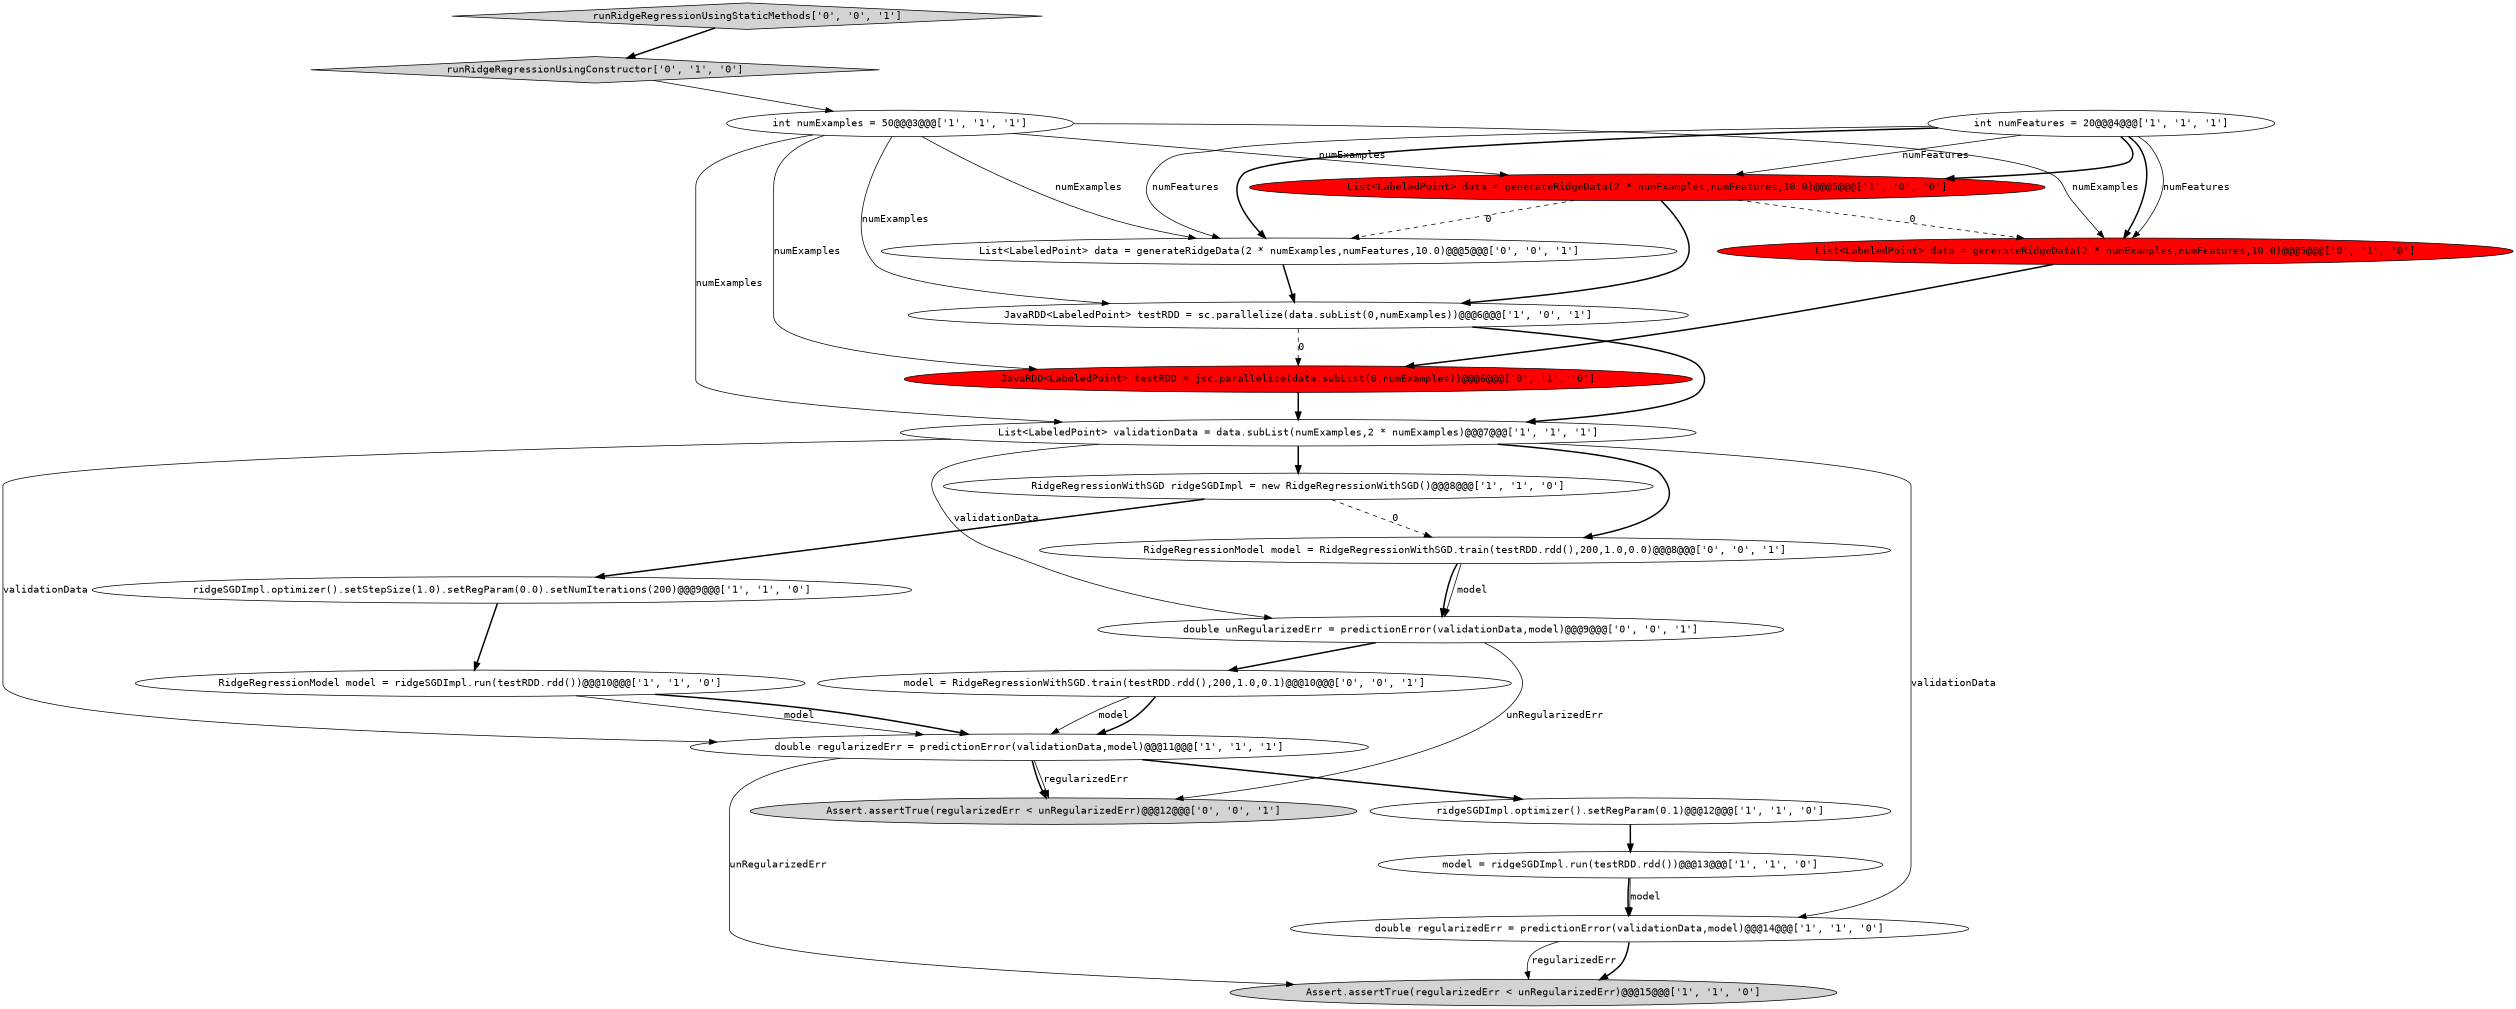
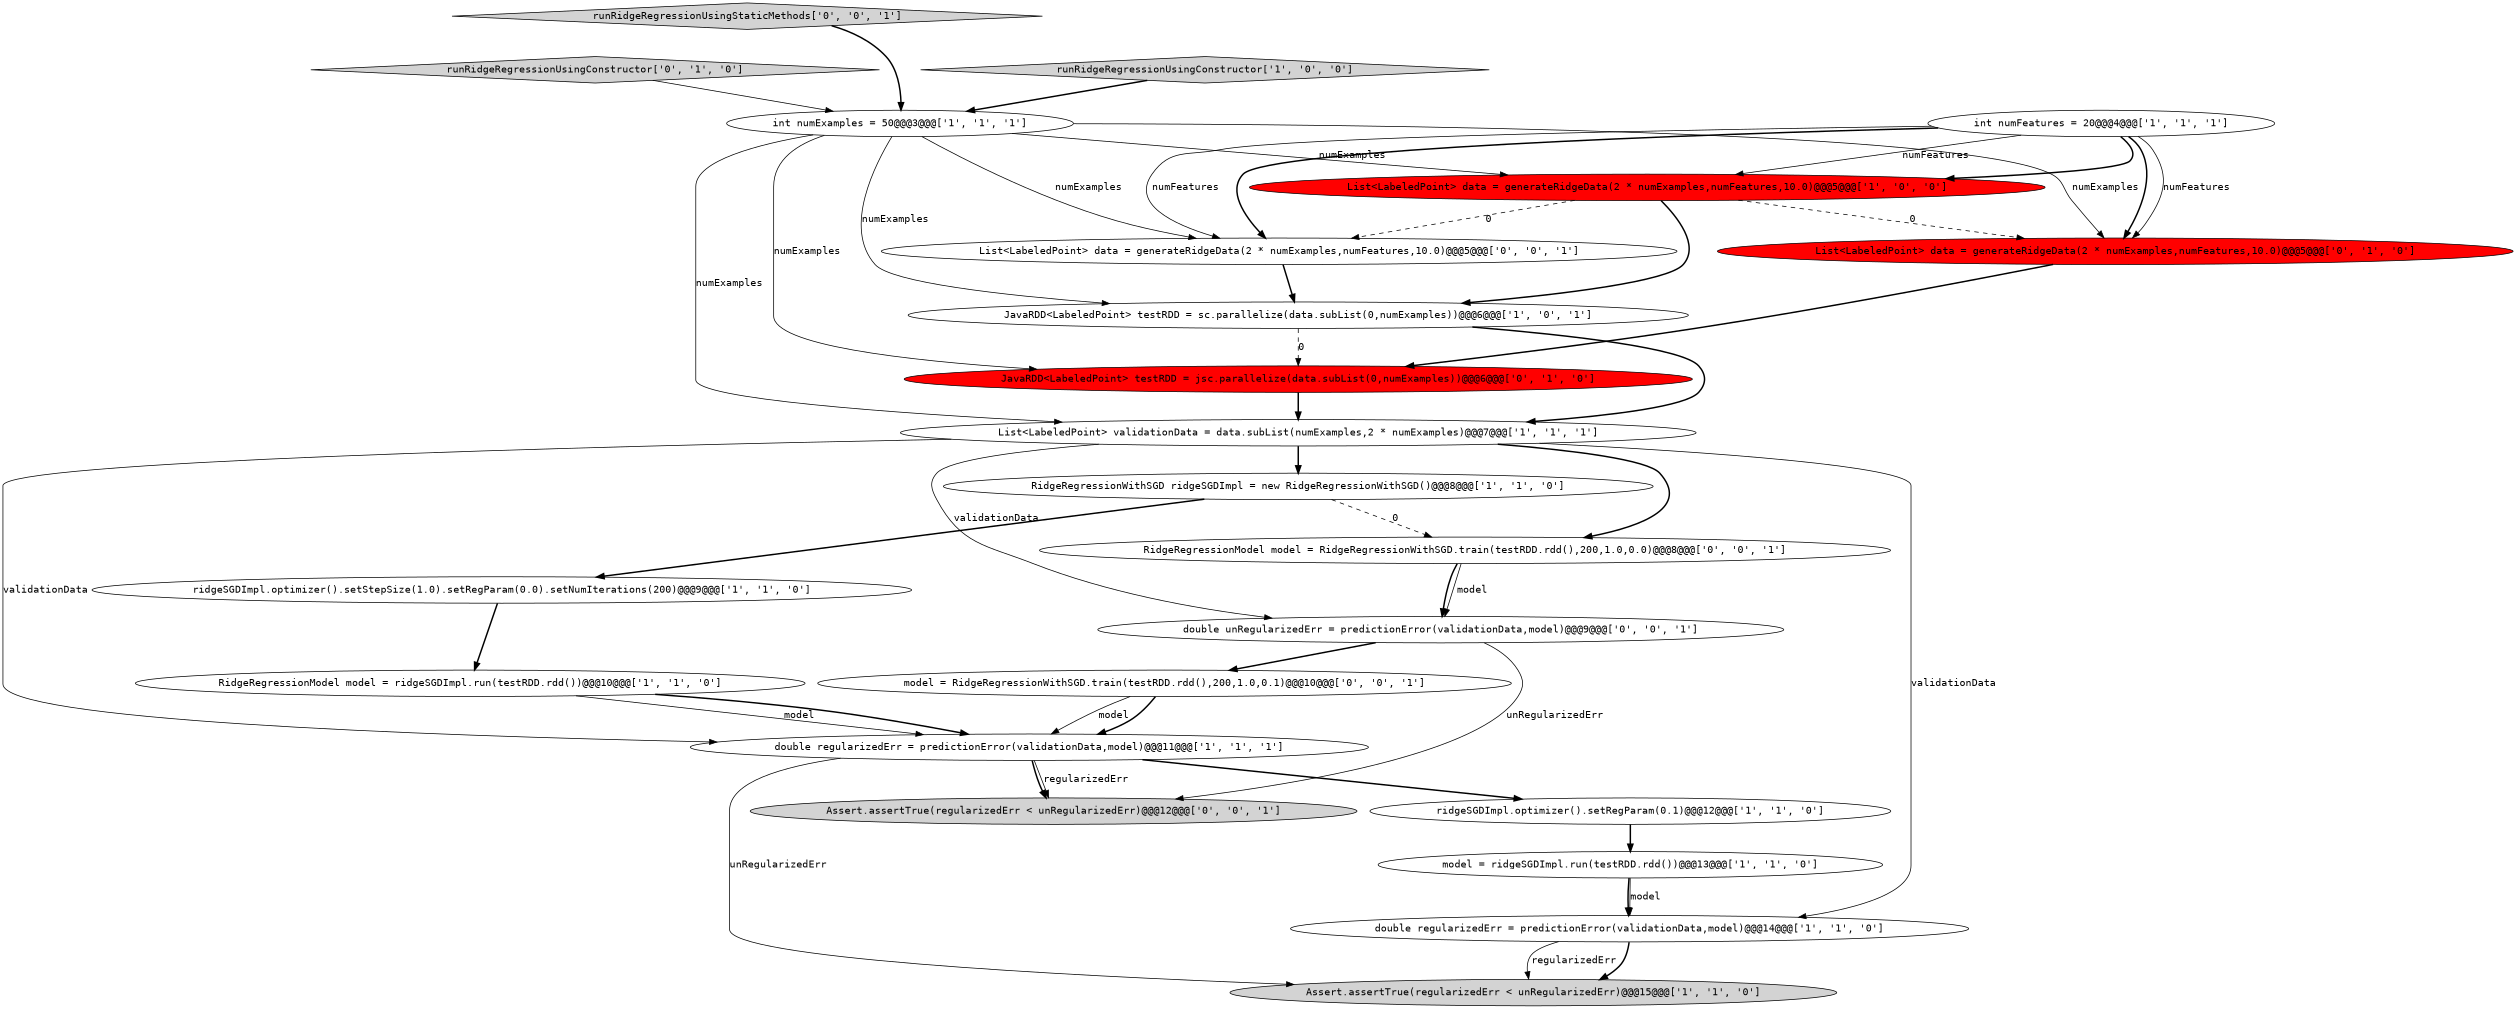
edge "runRidgeRegressionUsingStaticMethods['0', '0', '1']" -> "runRidgeRegressionUsingConstructor['0', '1', '0']": now "runRidgeRegressionUsingStaticMethods['0', '0', '1']" -> "int numExamples = 50@@@3@@@['1', '1', '1']"
node "runRidgeRegressionUsingConstructor['1', '0', '0']": added
